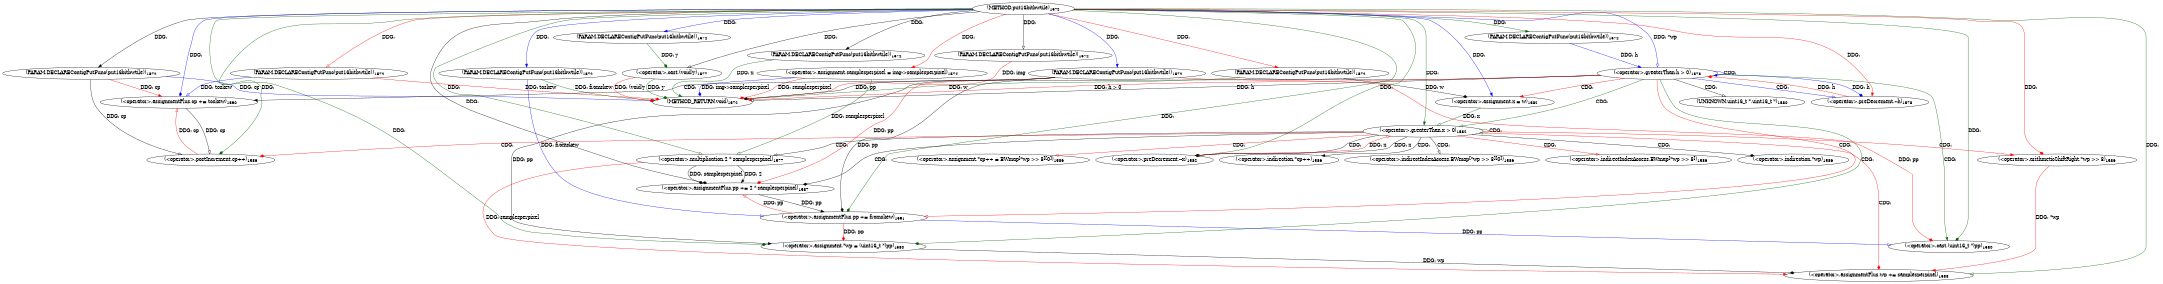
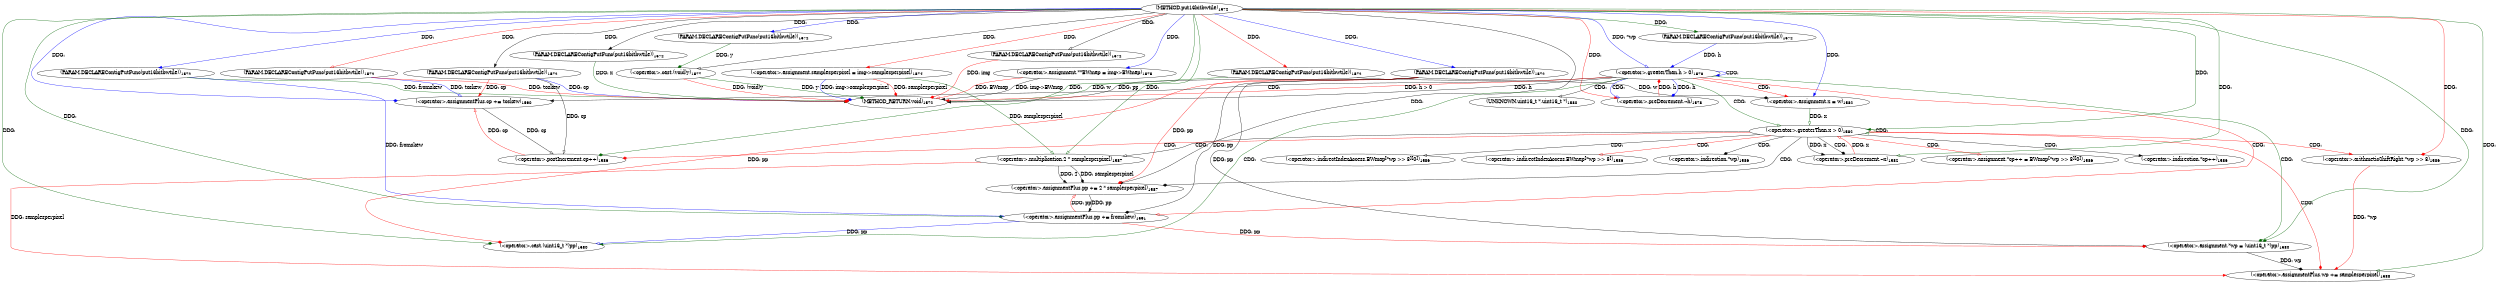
node "(<operator>.assignment,**BWmap = img->BWmap)": added
node "(<operator>.multiplication,2 * samplesperpixel)": text "1577" -> "1587"
